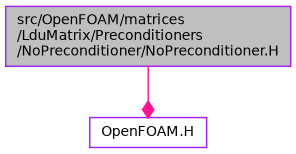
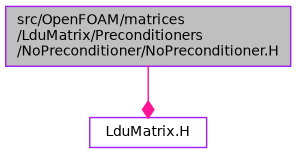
node "OpenFOAM.H": label "OpenFOAM.H" -> "LduMatrix.H"
